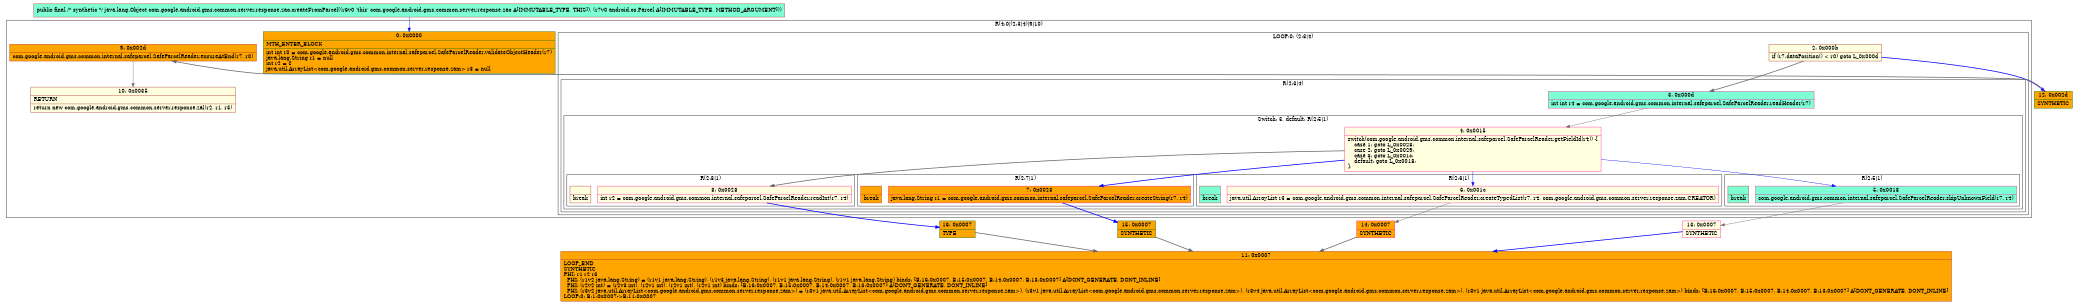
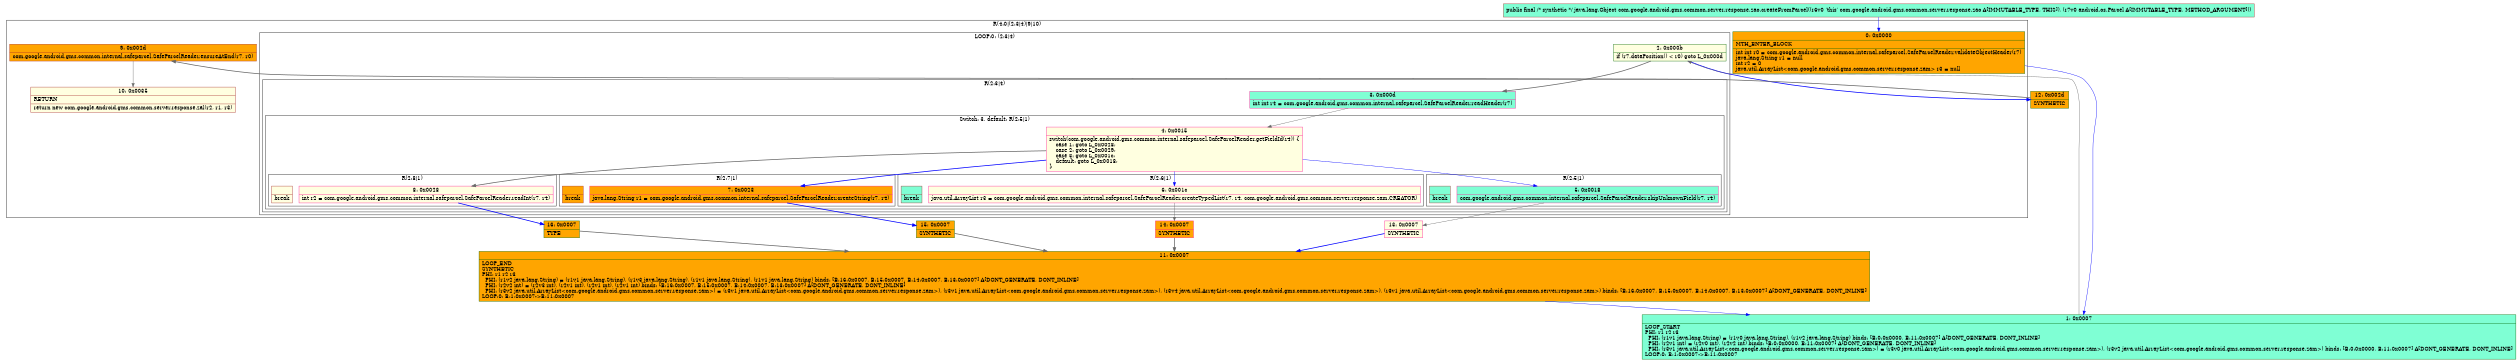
node "2: 0x000b": color brown -> darkgreen
node "11: 0x0007": color brown -> darkgreen
node "1: 0x0007": added
